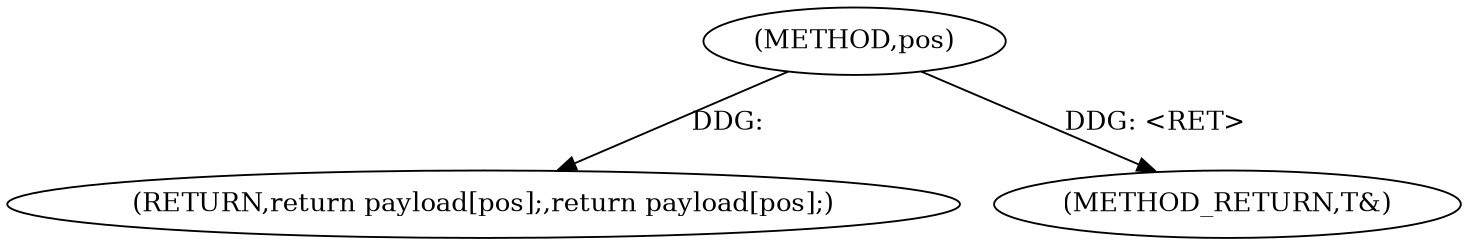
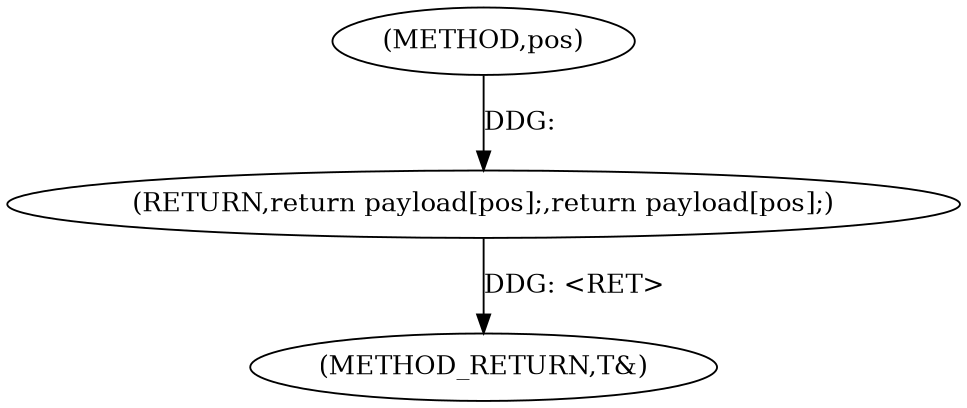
edge "(METHOD,pos)" -> "(METHOD_RETURN,T&)": now "(RETURN,return payload[pos];,return payload[pos];)" -> "(METHOD_RETURN,T&)"
